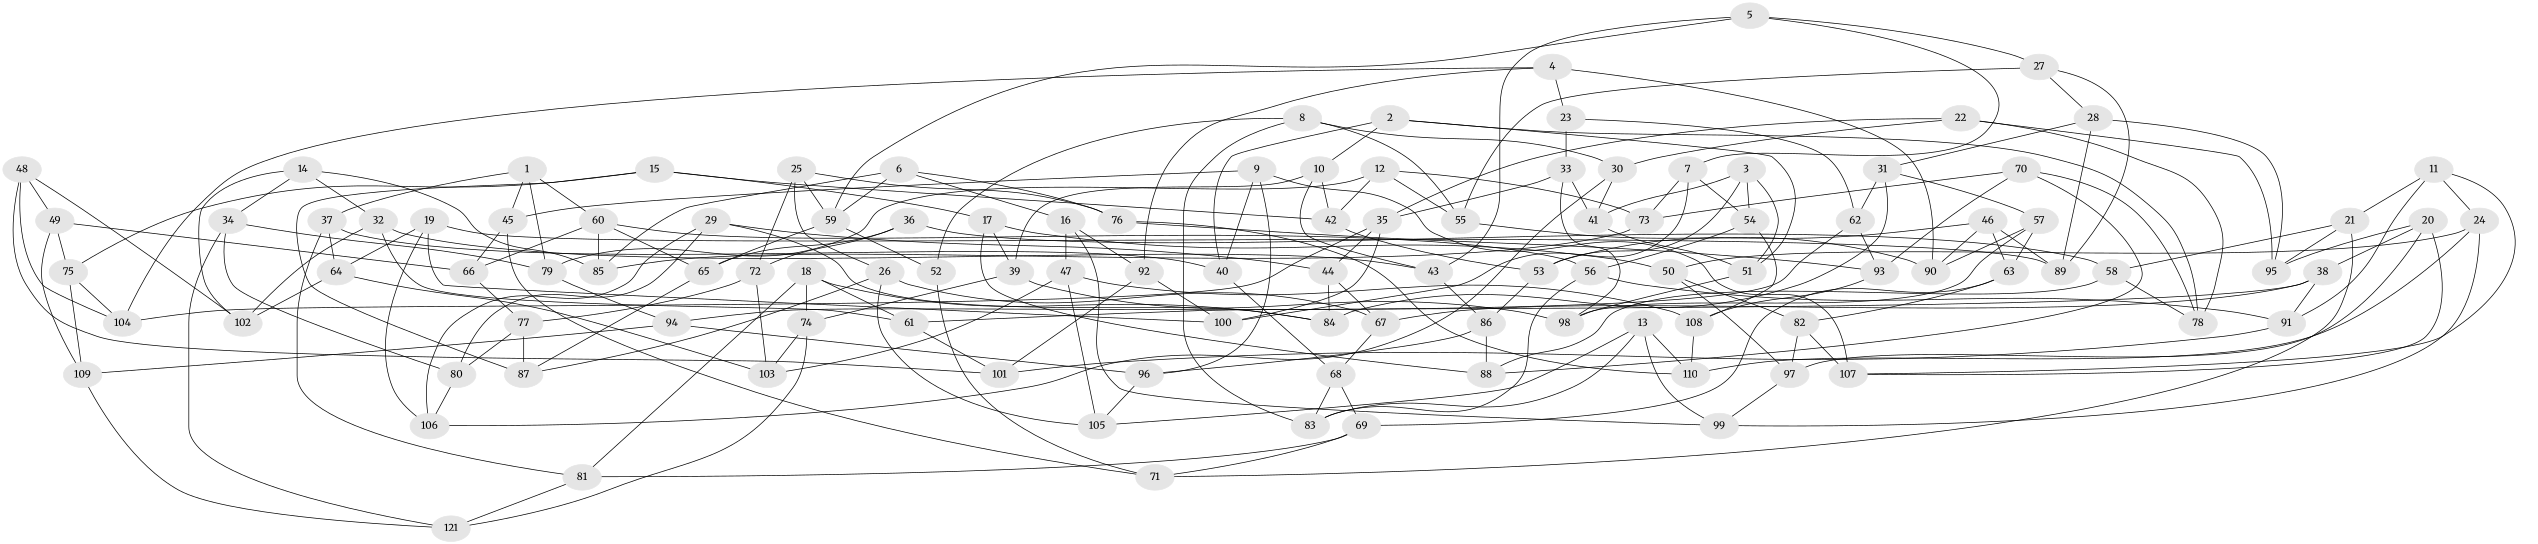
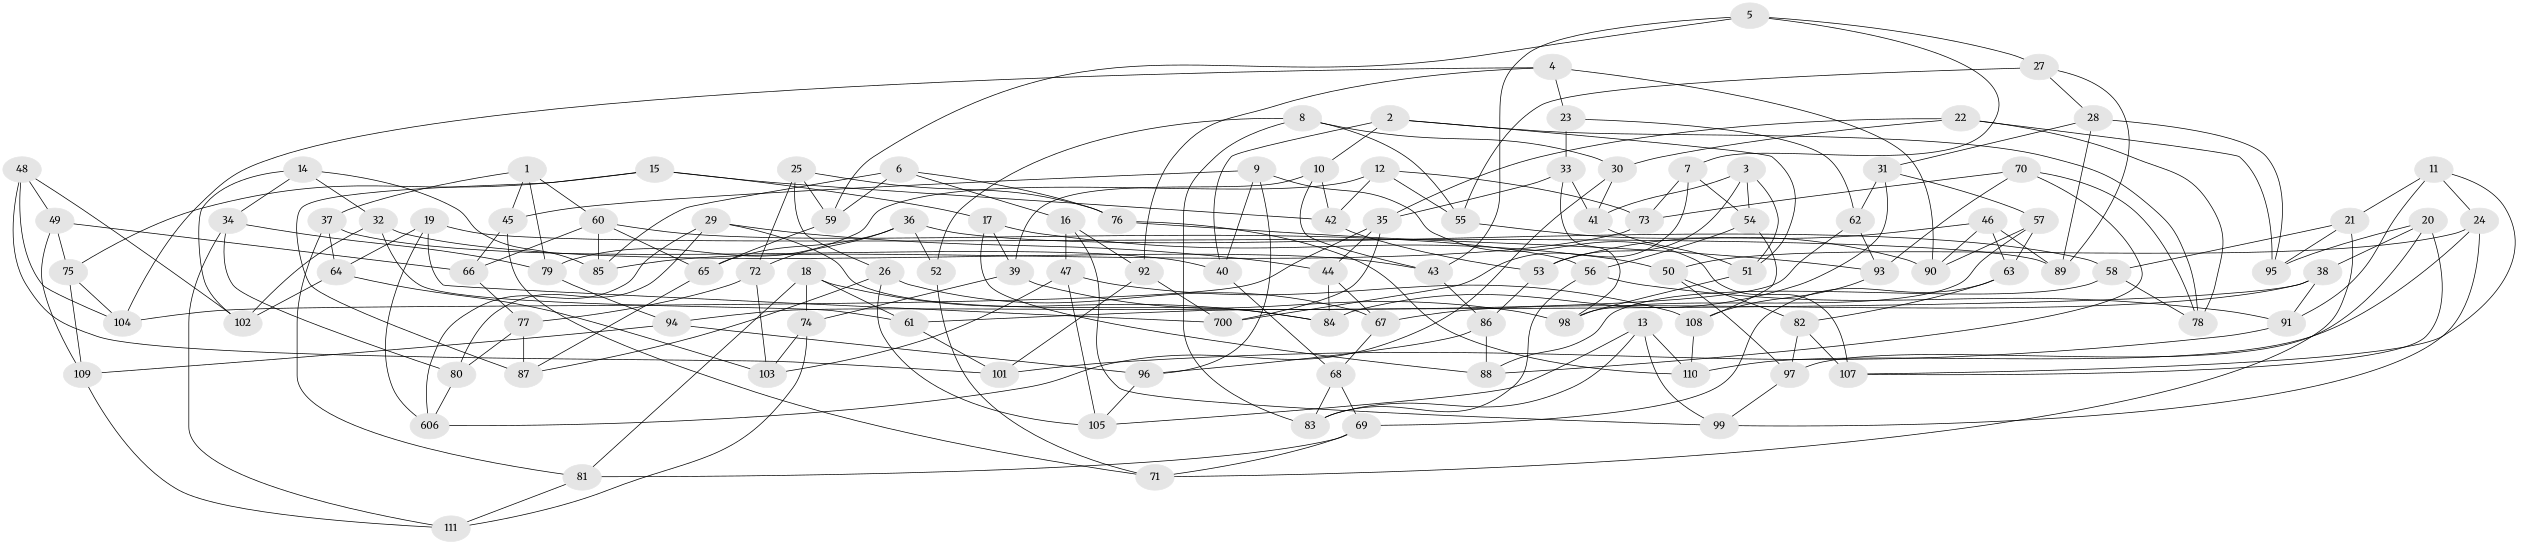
edge "59" -- "52": now "36" -- "52"
node "100": label "100" -> "700"
node "106": label "106" -> "606"
node "121": label "121" -> "111"
